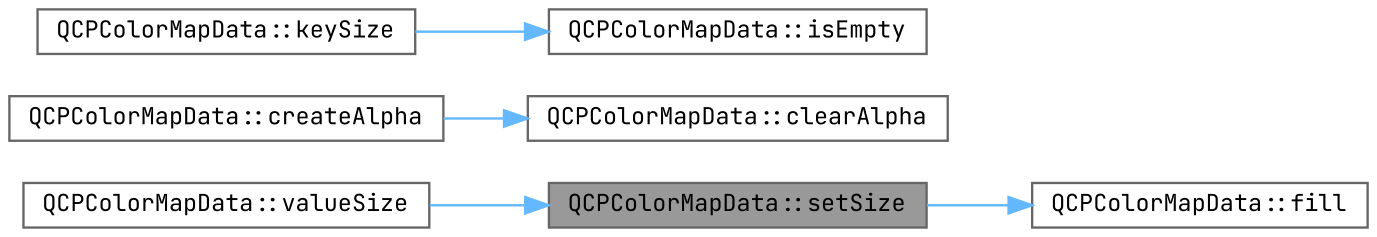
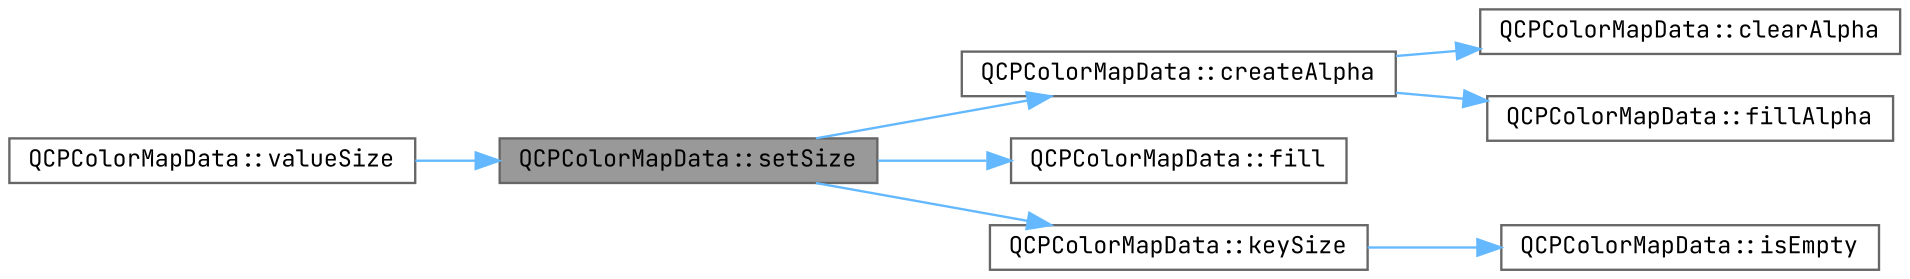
node "QCPColorMapData::fillAlpha": added
edge "QCPColorMapData::setSize" -> "QCPColorMapData::createAlpha": added
edge "QCPColorMapData::setSize" -> "QCPColorMapData::keySize": added
